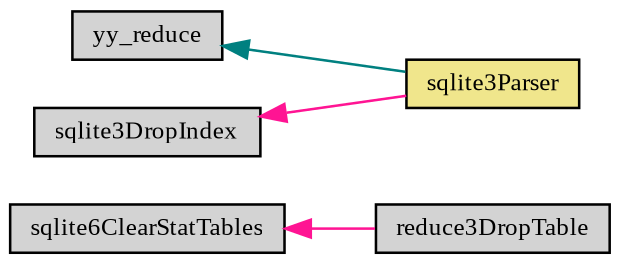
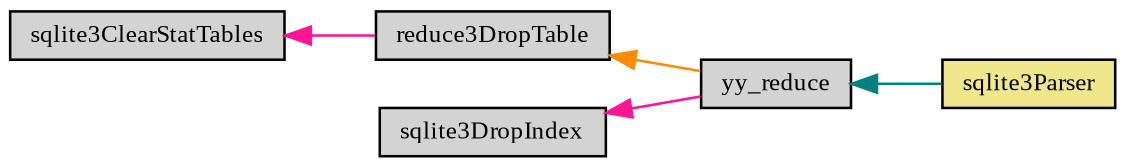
edge "yy_reduce" -> "reduce3DropTable": added
edge "sqlite3Parser" -> "sqlite3DropIndex": now "yy_reduce" -> "sqlite3DropIndex"
node "sqlite6ClearStatTables": label "sqlite6ClearStatTables" -> "sqlite3ClearStatTables"
